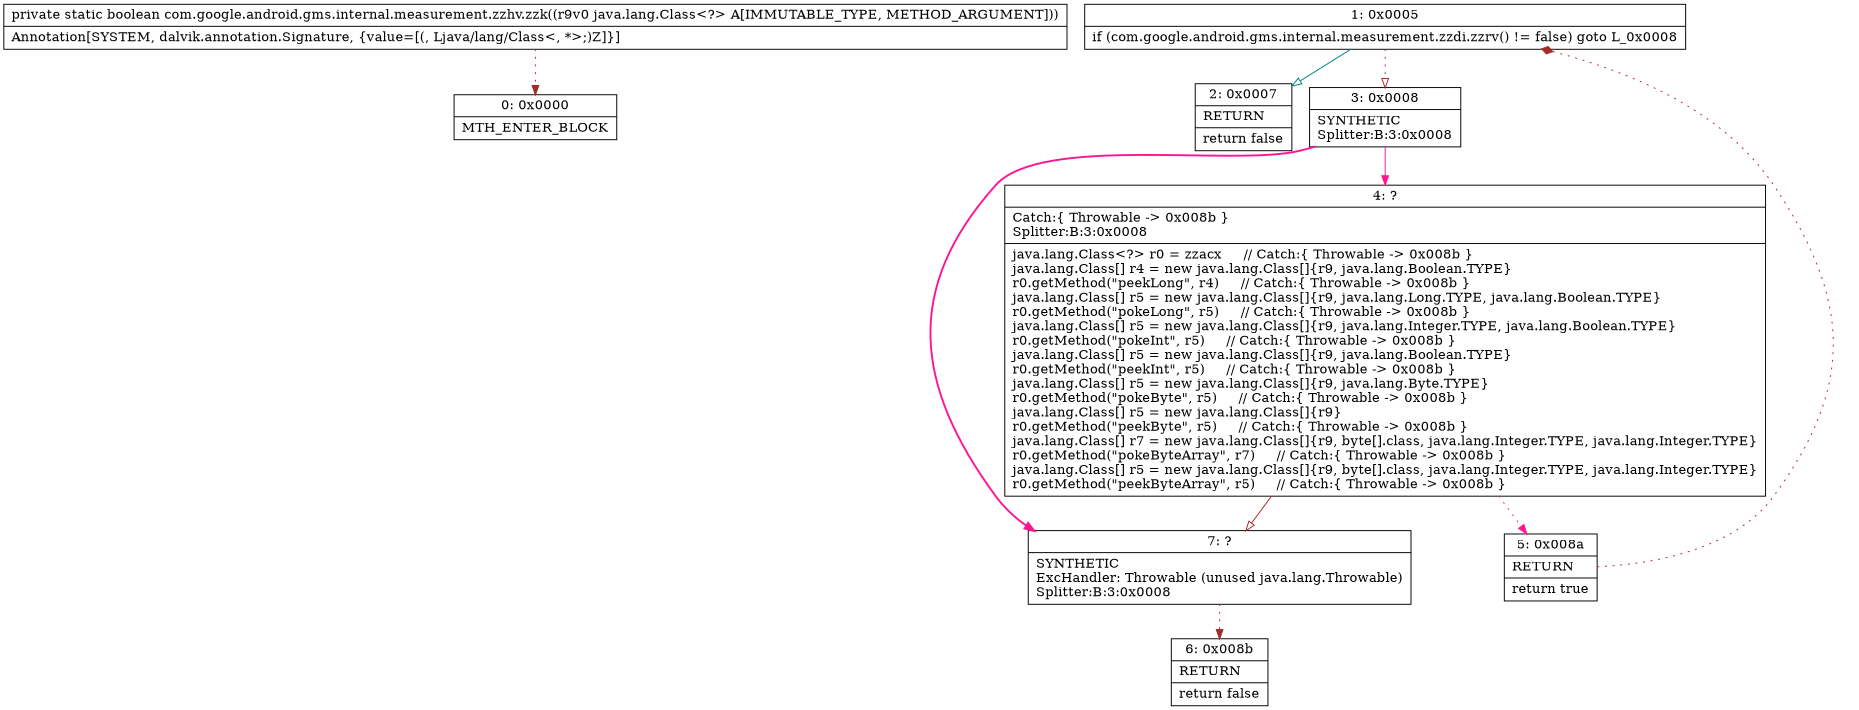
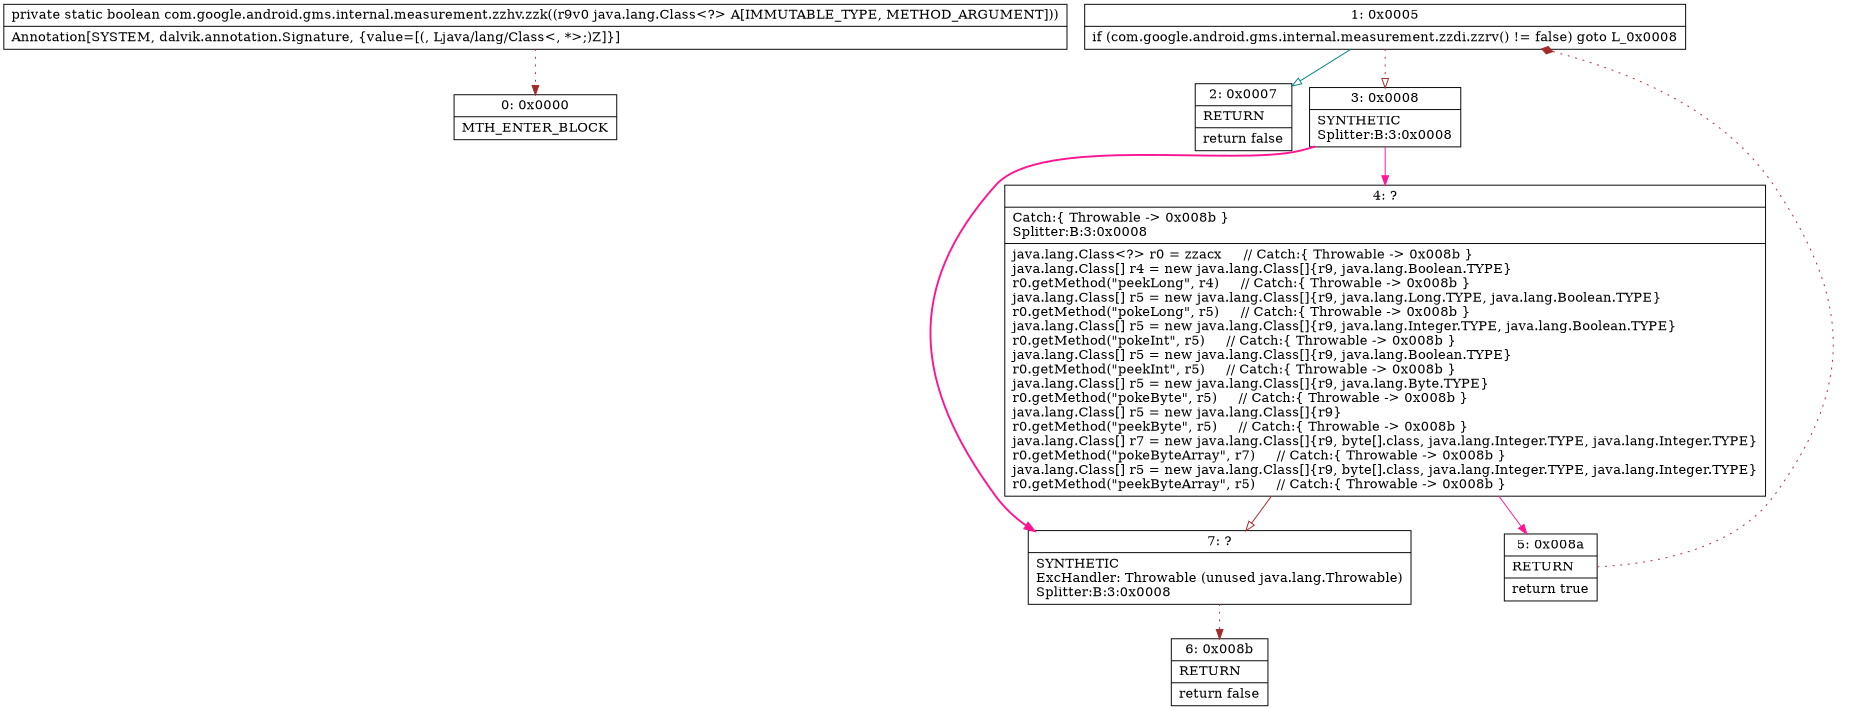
edge "4: ?" -> "5: 0x008a": style dotted -> solid
